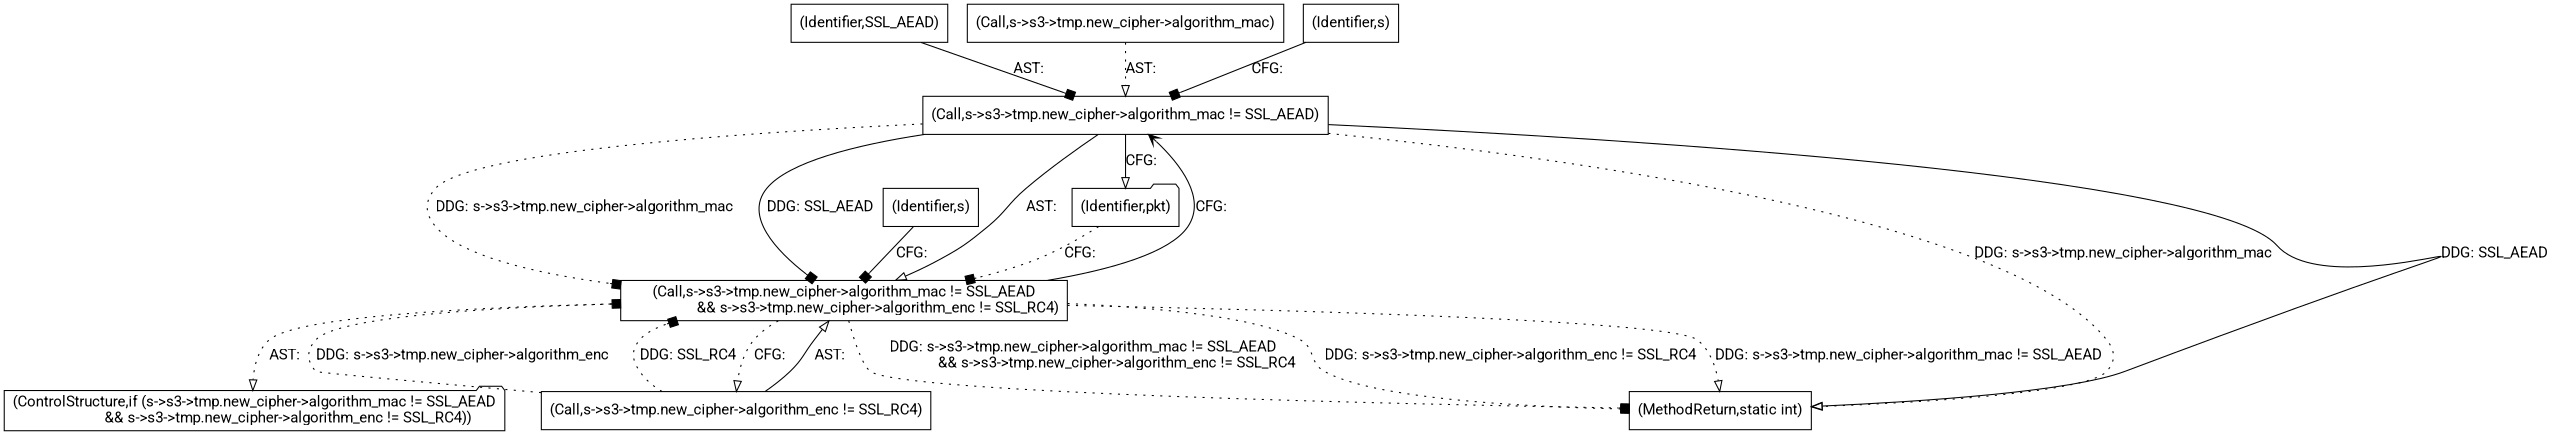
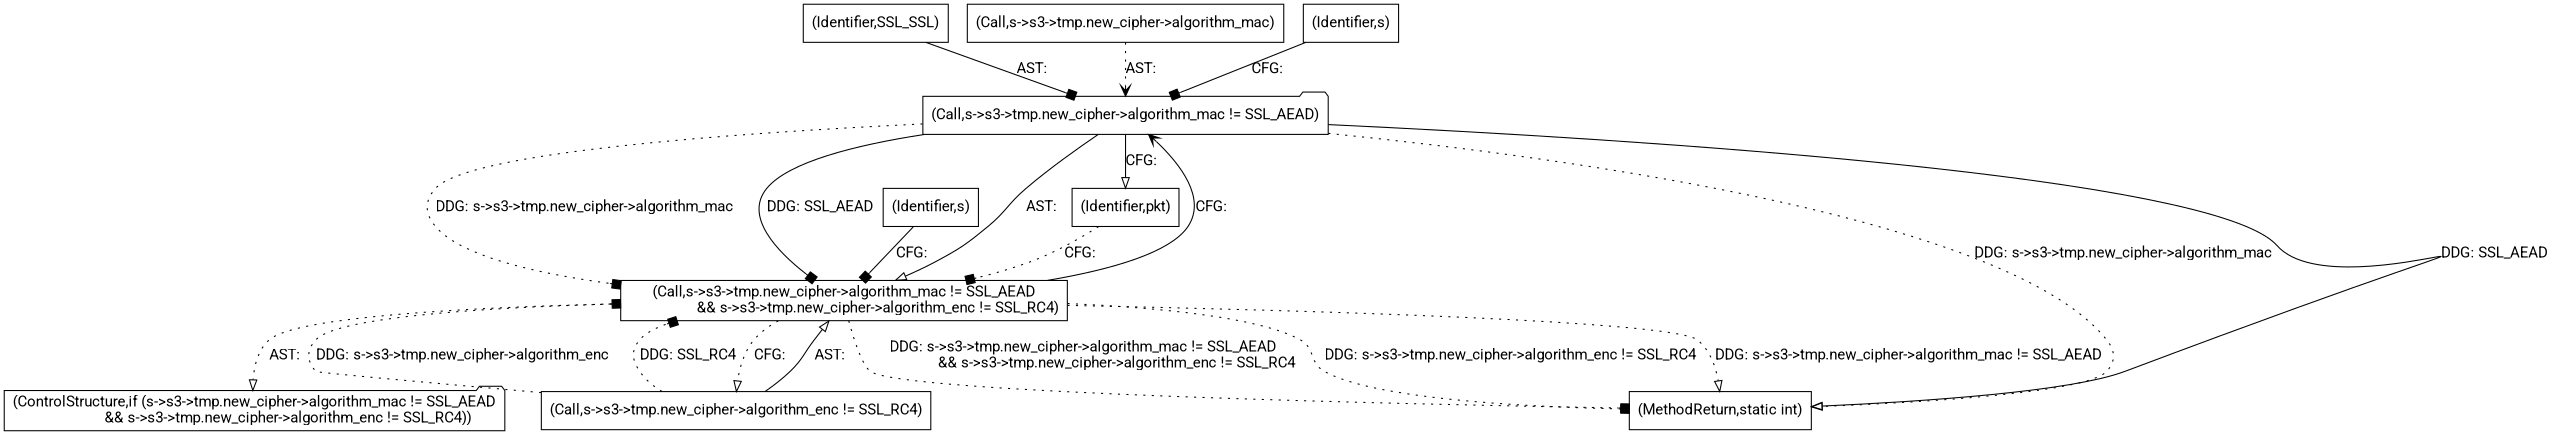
node "(Identifier,SSL_AEAD)": label "(Identifier,SSL_AEAD)" -> "(Identifier,SSL_SSL)"
edge "(Call,s->s3->tmp.new_cipher->algorithm_mac)" -> "(Call,s->s3->tmp.new_cipher->algorithm_mac != SSL_AEAD)": arrowhead onormal -> vee
node "(Call,s->s3->tmp.new_cipher->algorithm_mac != SSL_AEAD)": shape box -> folder
node "(Identifier,pkt)": shape folder -> box
